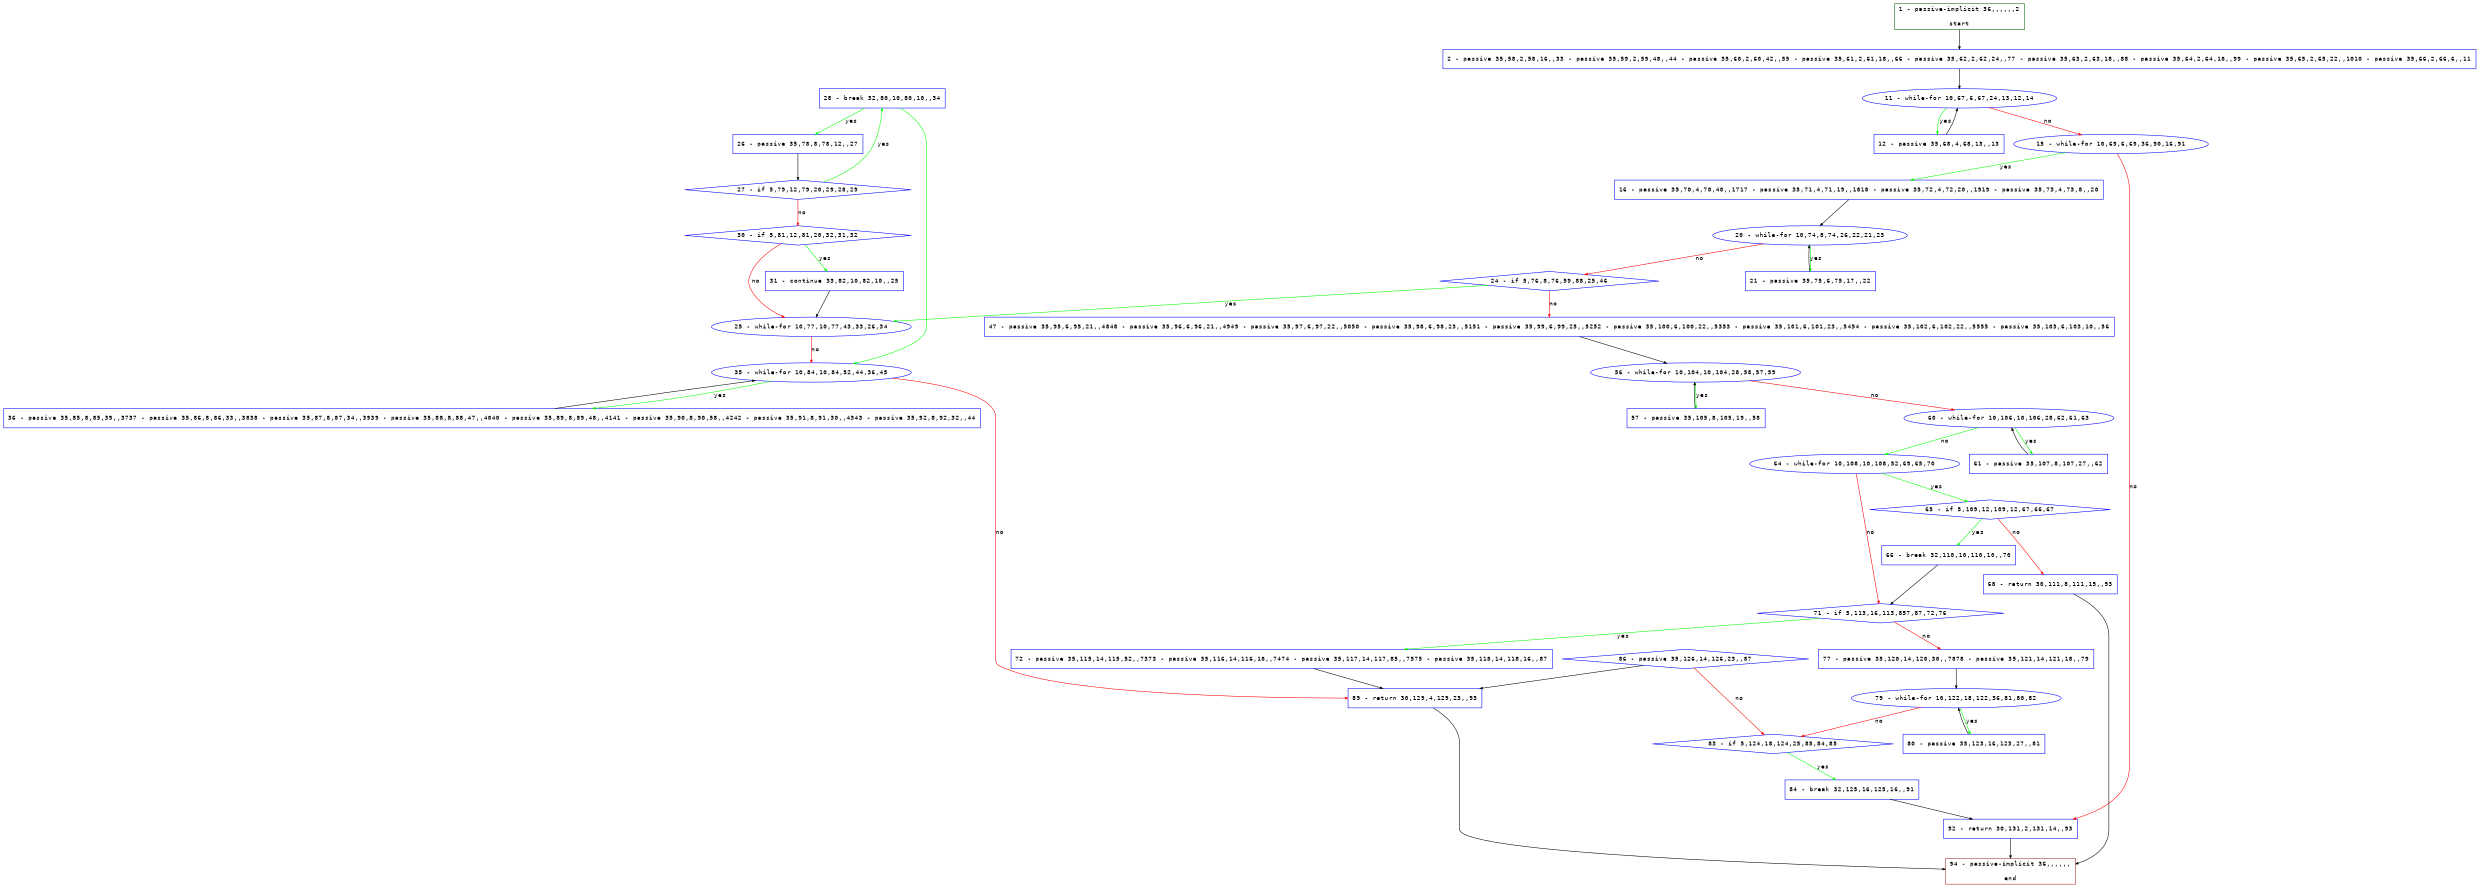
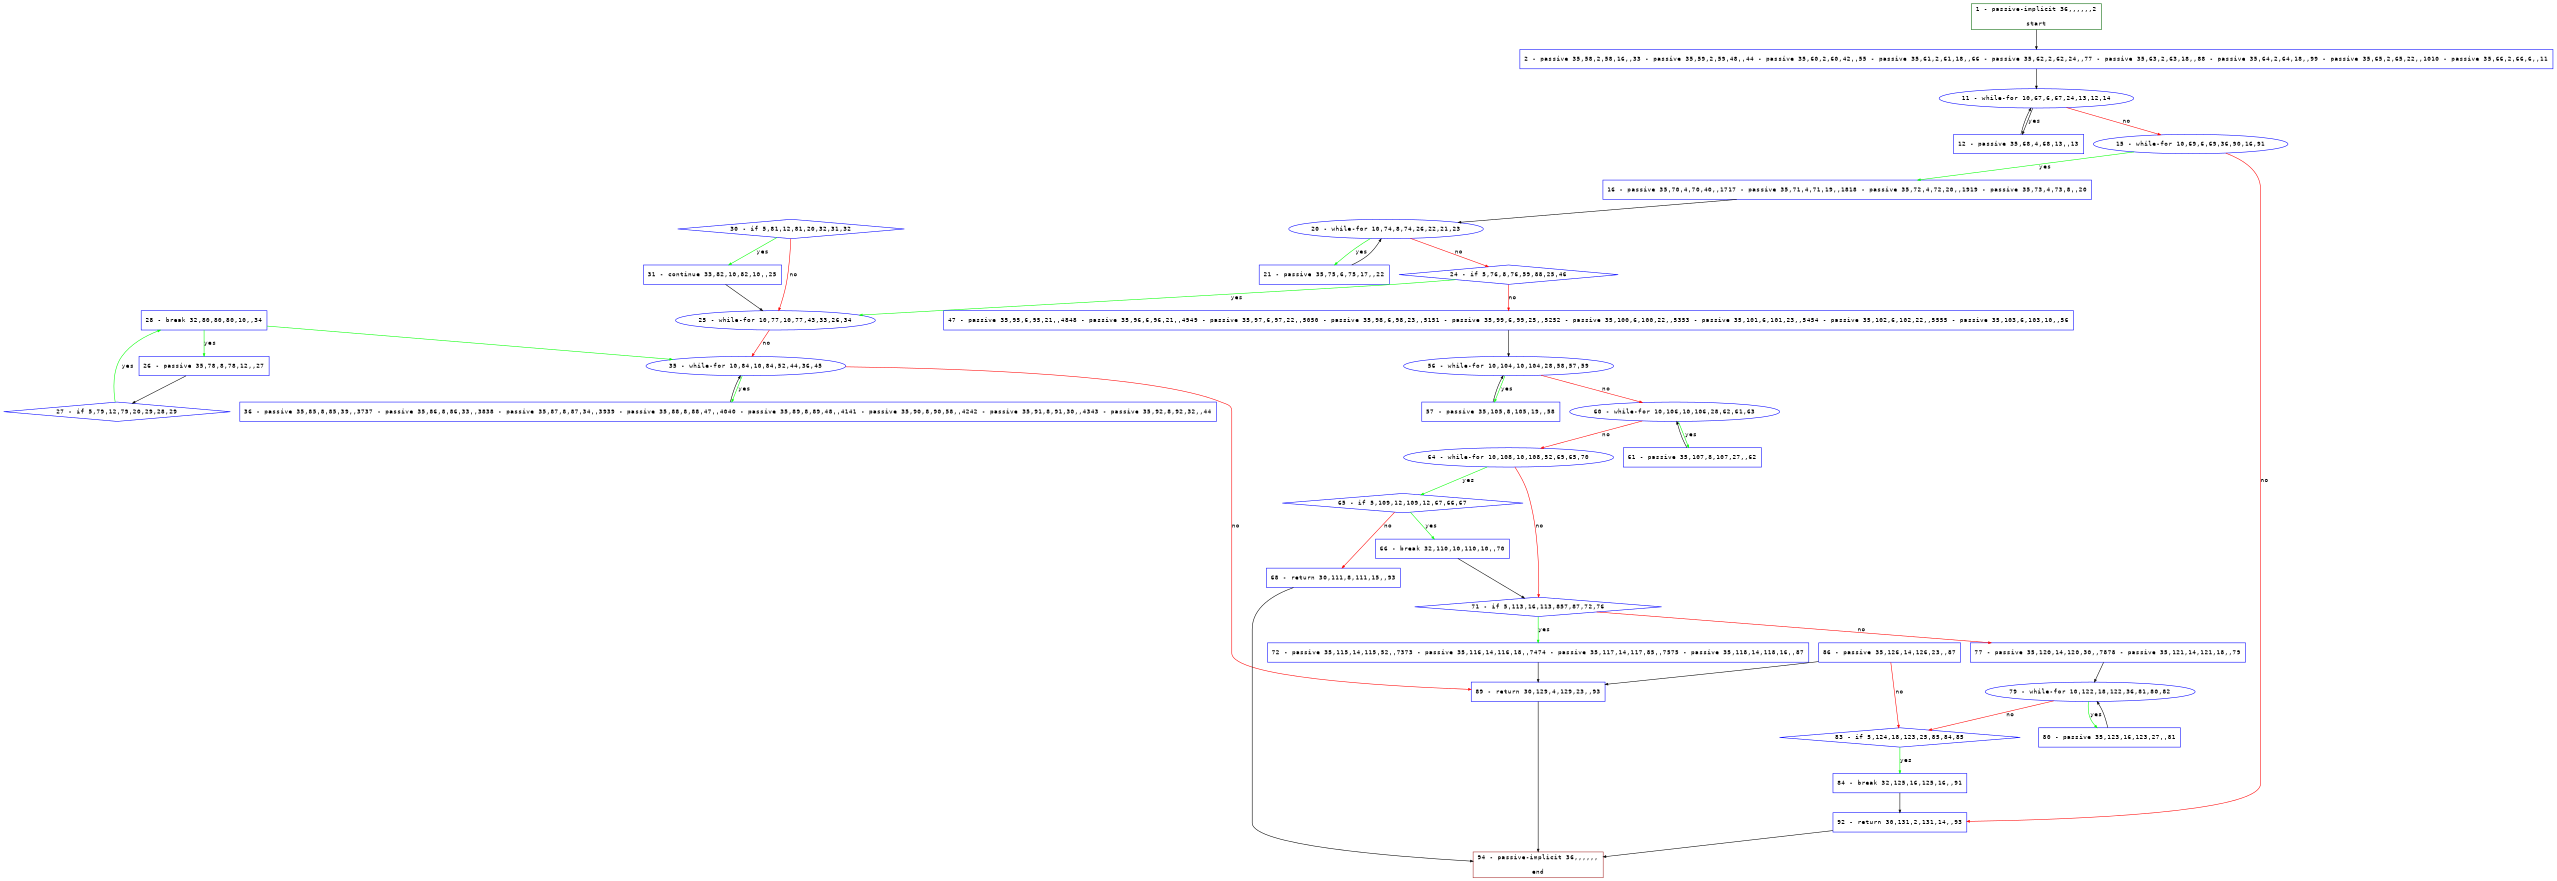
node "28 - break 32,80,10,80,10,,34": label "28 - break 32,80,10,80,10,,34" -> "28 - break 32,80,80,80,10,,34"
edge "11 - while-for 10,67,6,67,24,13,12,14" -> "12 - passive 35,68,4,68,13,,13": color #00ff00 -> #000000
edge "27 - if 5,79,12,79,20,29,28,29" -> "30 - if 5,81,12,81,20,32,31,32": removed, label "no"
edge "60 - while-for 10,106,10,106,28,62,61,63" -> "64 - while-for 10,108,10,108,52,69,65,70": color #00ff00 -> #ff0000
node "86 - passive 35,126,14,126,23,,87": shape diamond -> box
node "83 - if 5,124,18,124,25,85,84,85": label "83 - if 5,124,18,124,25,85,84,85" -> "83 - if 5,124,18,123,25,85,84,85"
